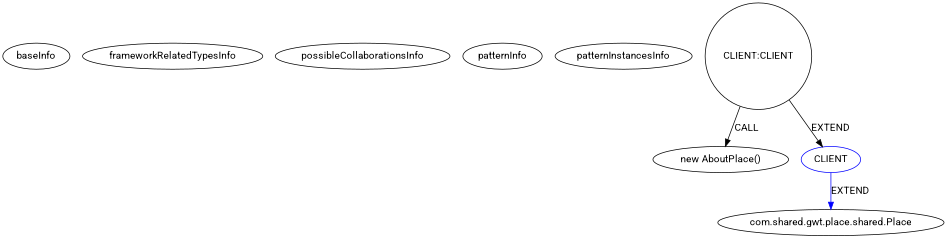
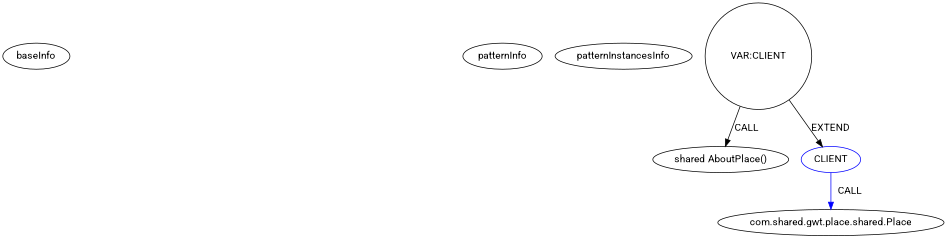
node "frameworkRelatedTypesInfo": removed
node "possibleCollaborationsInfo": removed
node "CLIENT:CLIENT": label "CLIENT:CLIENT" -> "VAR:CLIENT"
node "new AboutPlace()": label "new AboutPlace()" -> "shared AboutPlace()"
edge "CLIENT" -> "com.shared.gwt.place.shared.Place": label "EXTEND" -> "CALL"
